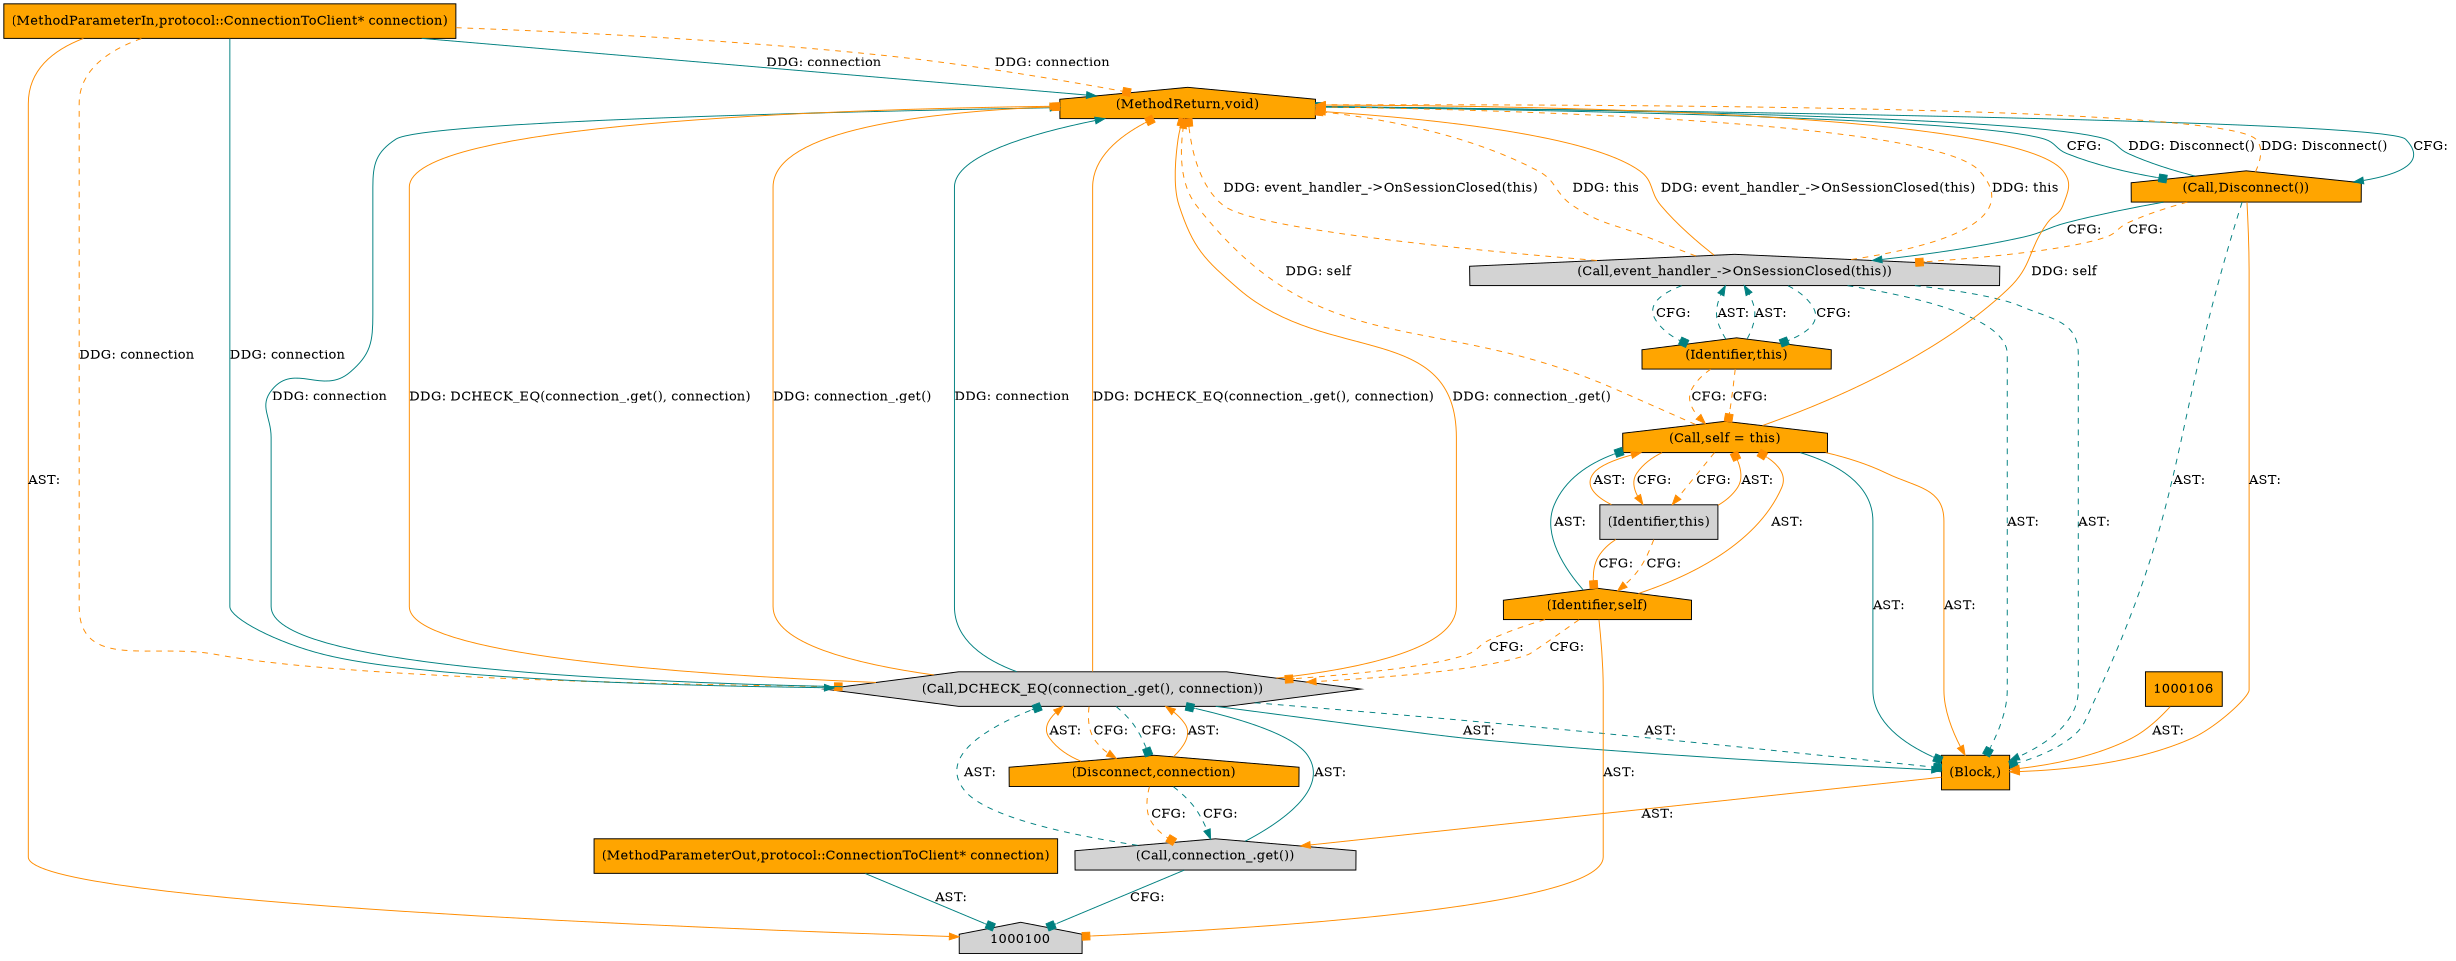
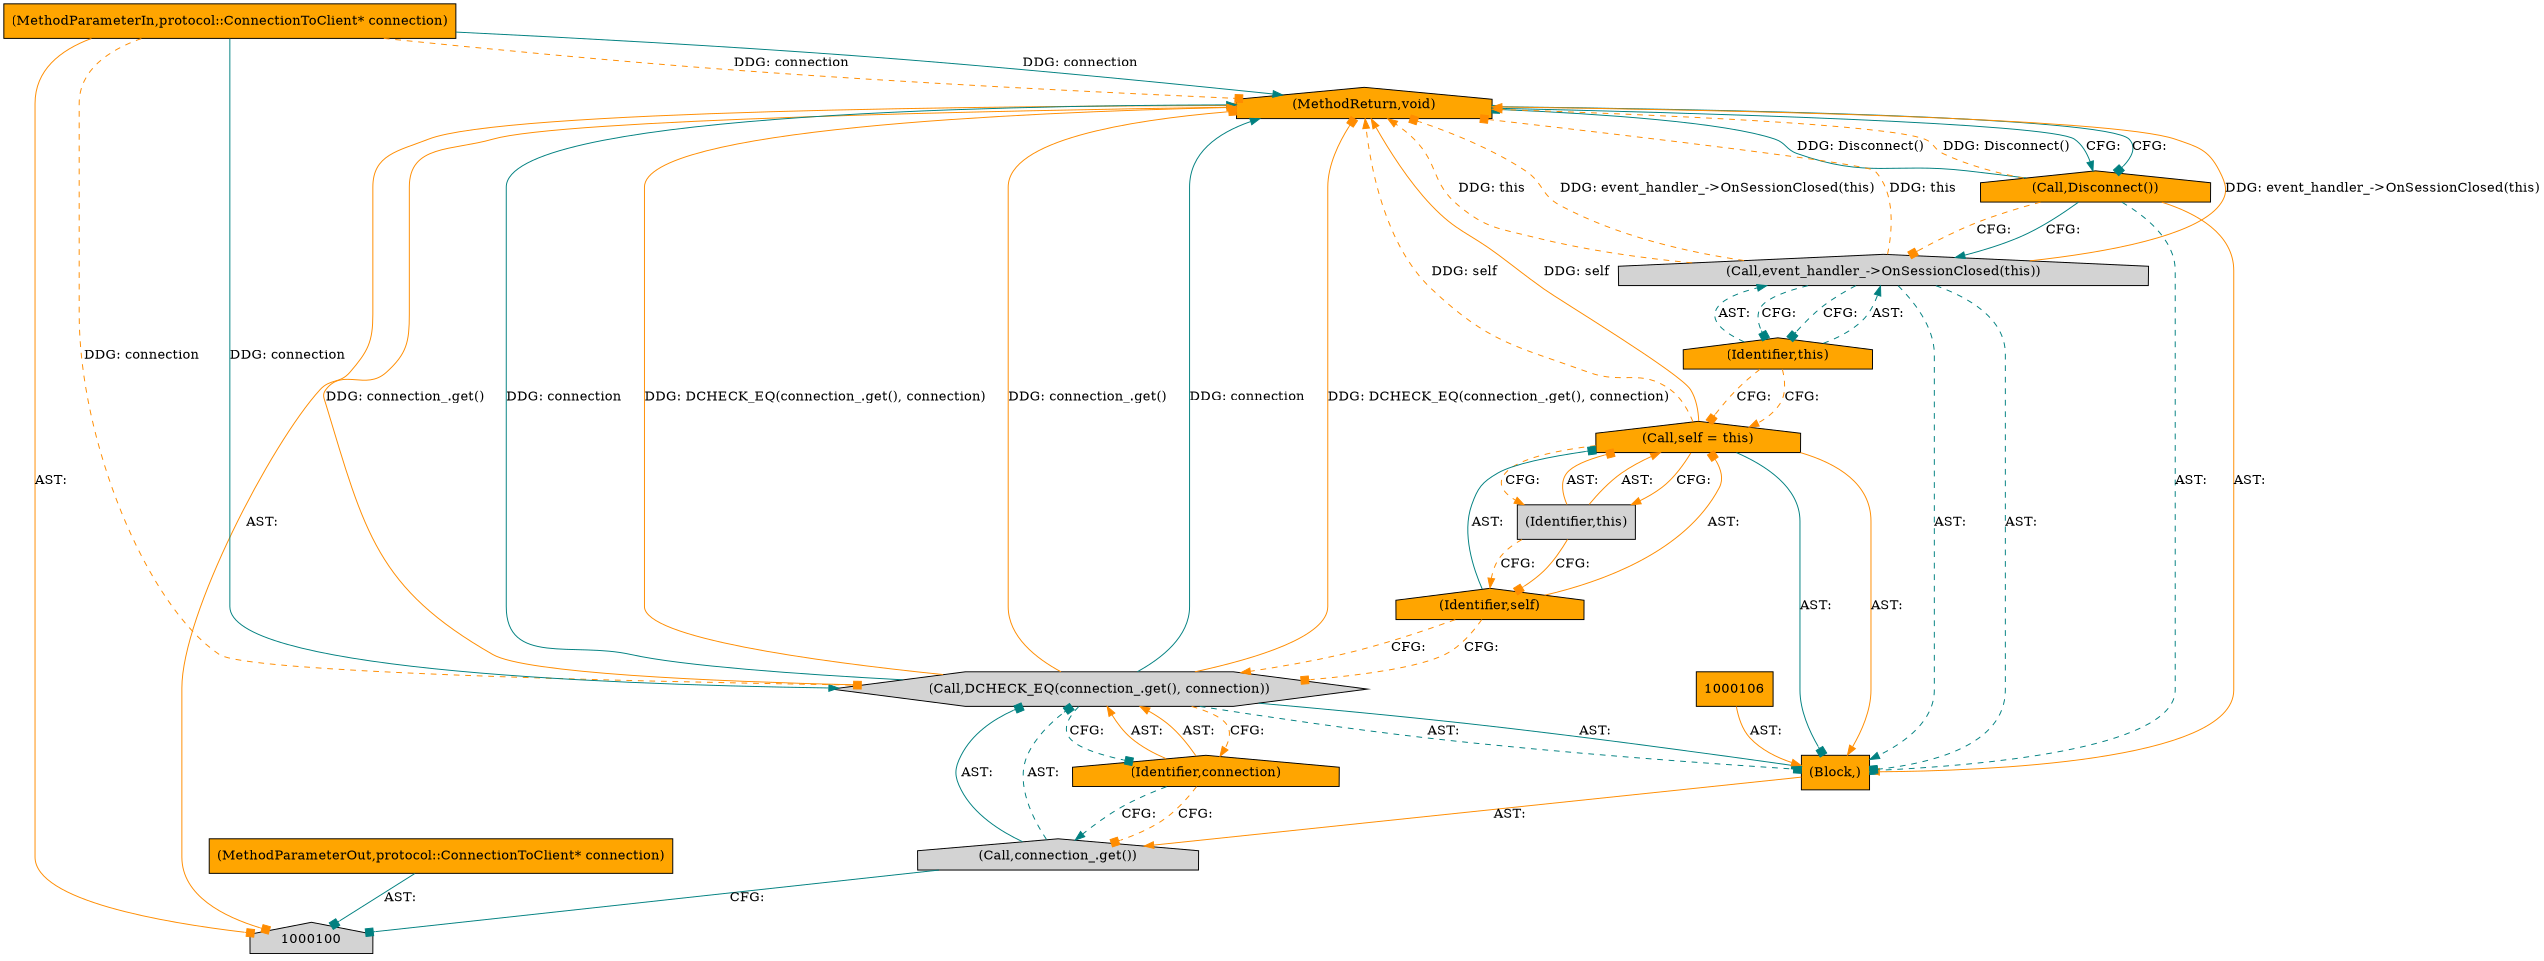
node "(Disconnect,connection)": label "(Disconnect,connection)" -> "(Identifier,connection)"
edge "(MethodParameterIn,protocol::ConnectionToClient* connection)" -> "1000100": arrowhead normal -> box
edge "(Identifier,self)" -> "1000100": now "(MethodReturn,void)" -> "1000100"
